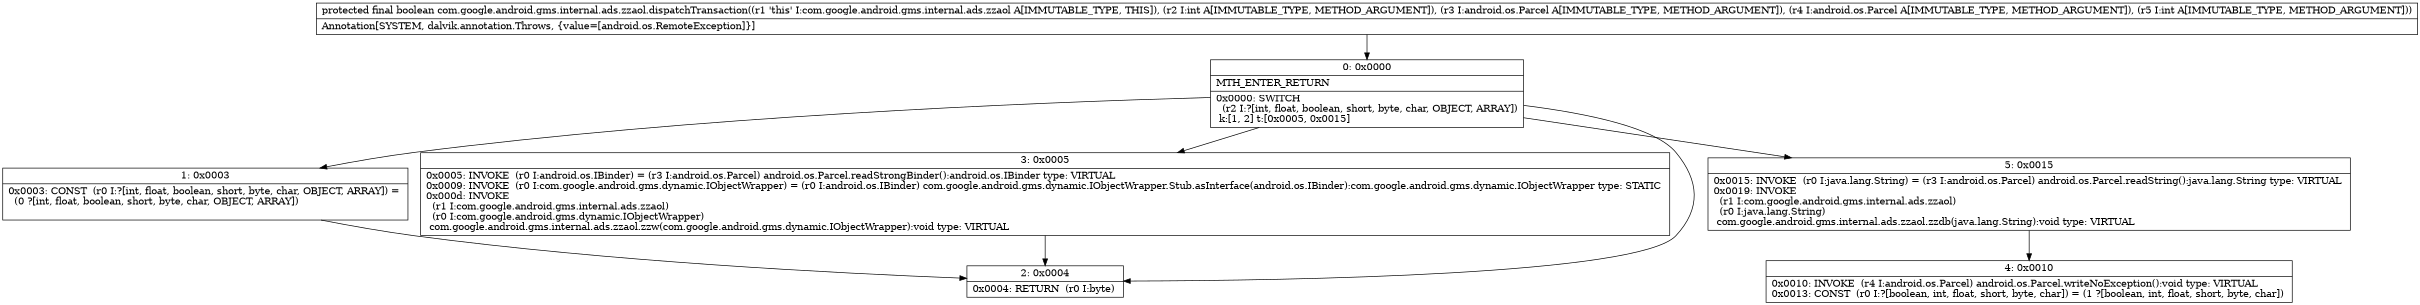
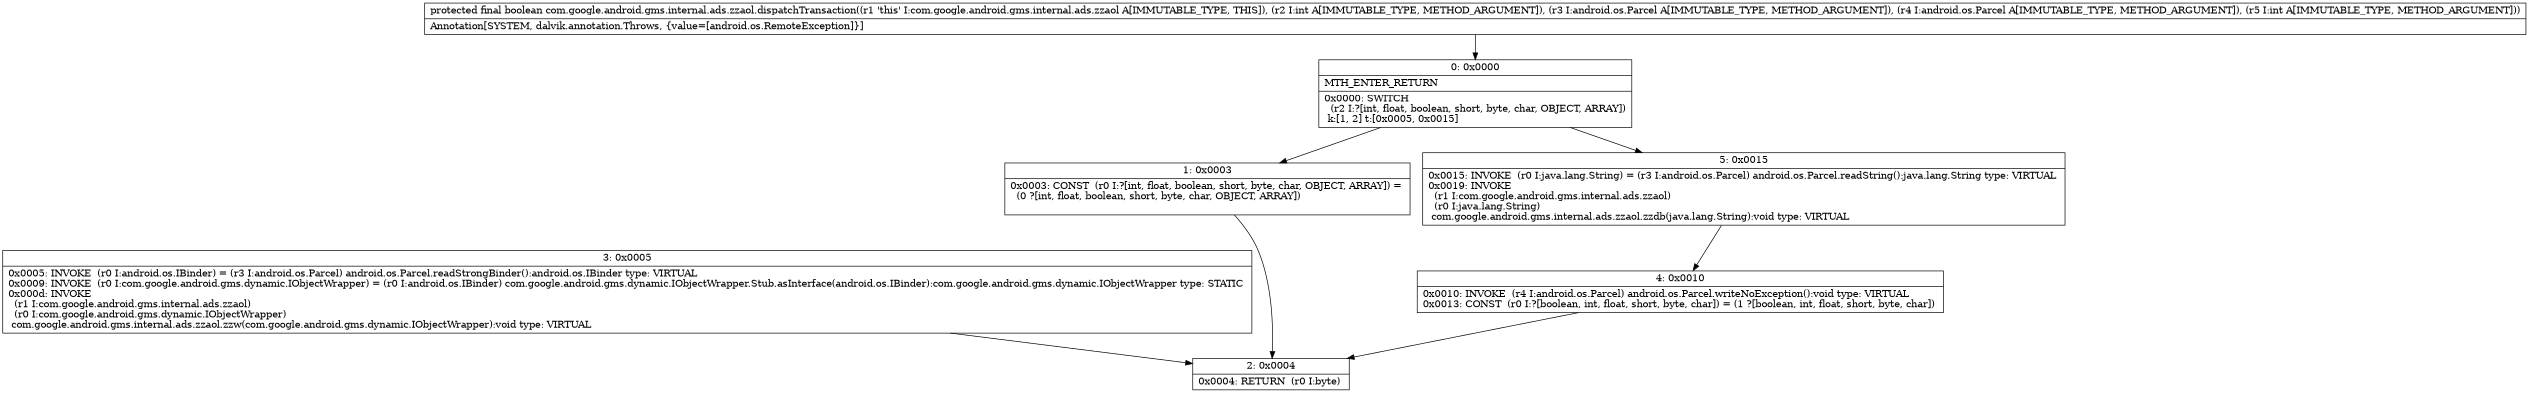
edge "0: 0x0000" -> "3: 0x0005": removed
edge "0: 0x0000" -> "2: 0x0004": now "4: 0x0010" -> "2: 0x0004"
